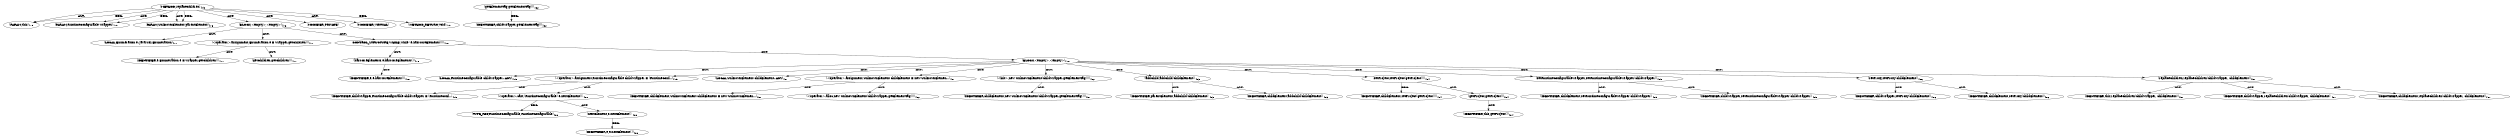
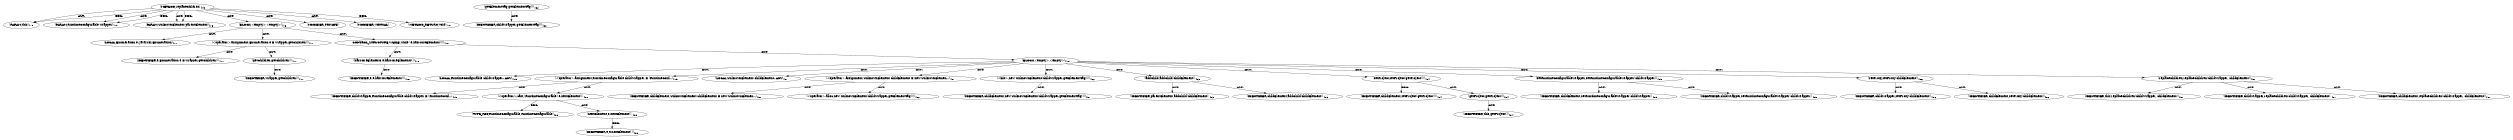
edge "(getElementTag,getElementTag())" -> "(IDENTIFIER,childWrapper,getElementTag())": label "DDG: " -> "AST: "
node "(IDENTIFIER,wrapper,getChildren())": added
